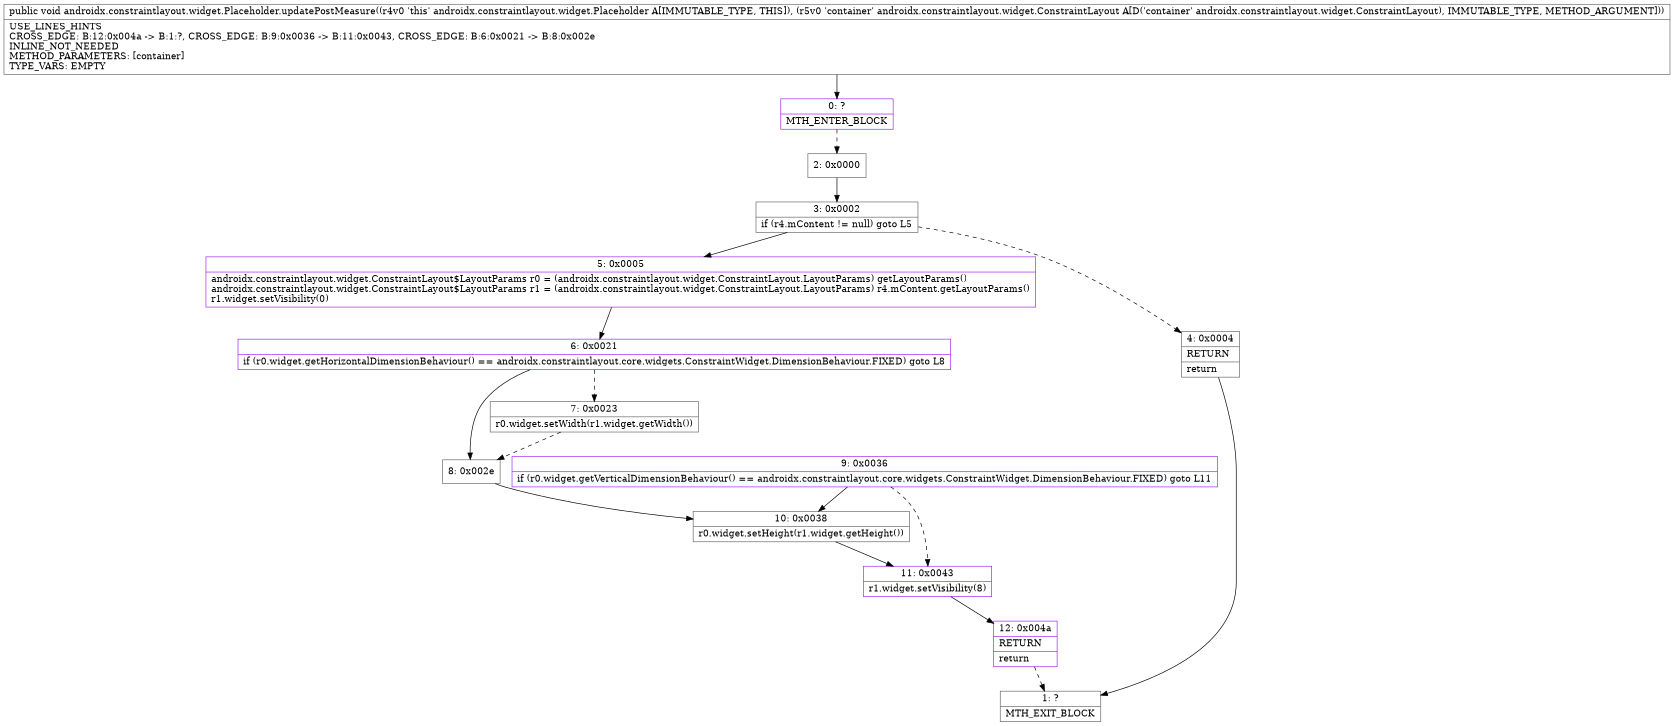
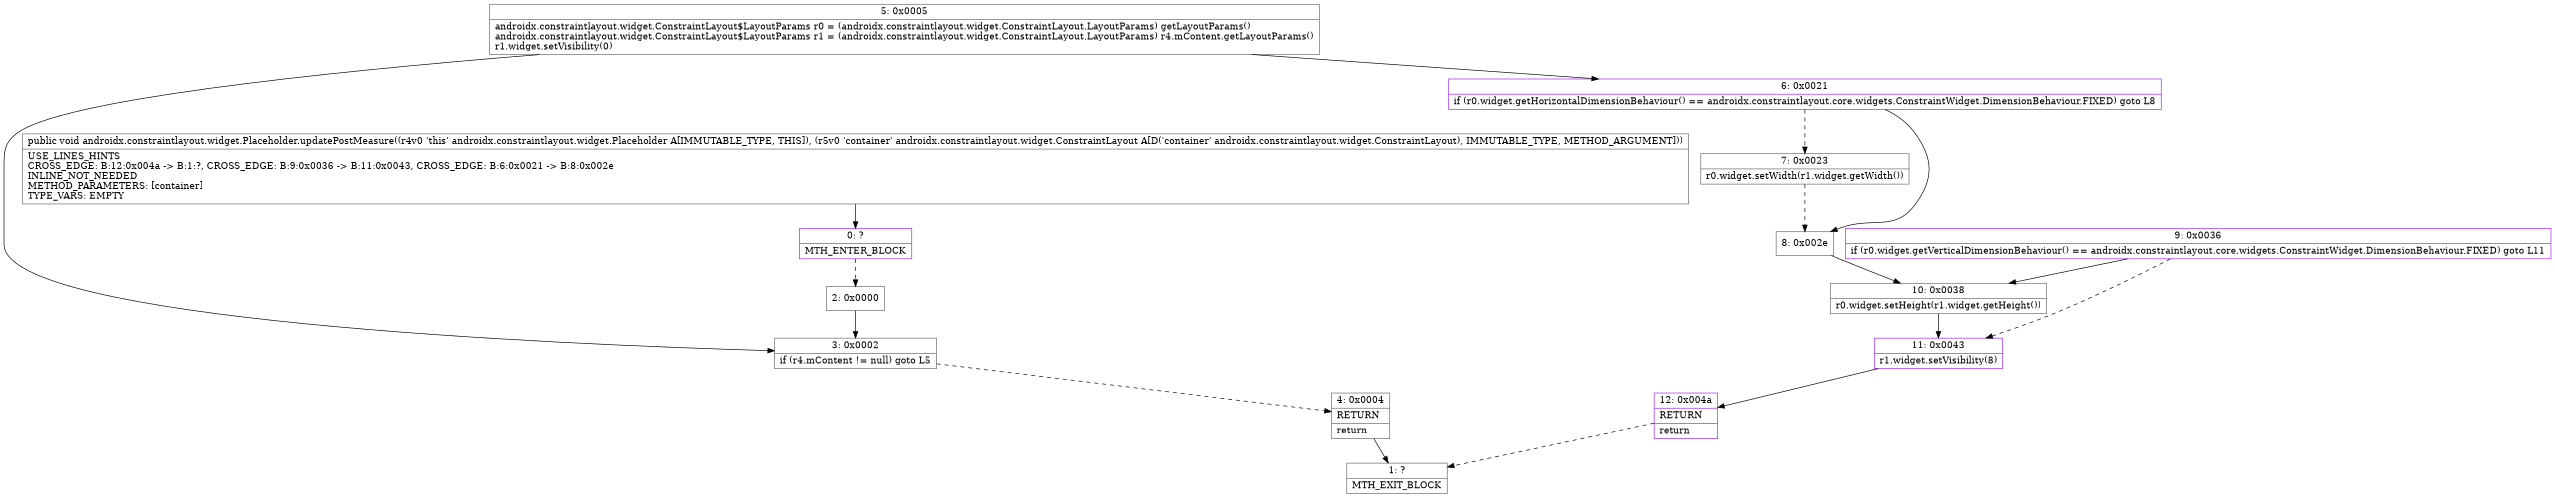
edge "3: 0x0002" -> "5: 0x0005": reversed
node "5: 0x0005": color purple -> gray40
